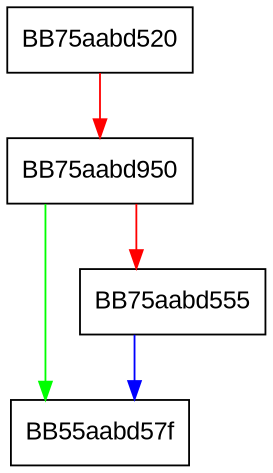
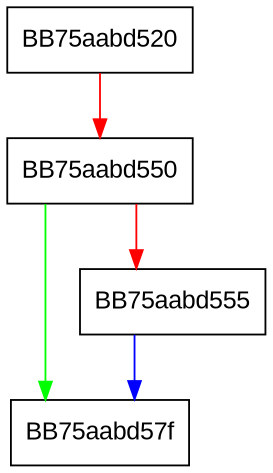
node "BB75aabd950": label "BB75aabd950" -> "BB75aabd550"
node "BB55aabd57f": label "BB55aabd57f" -> "BB75aabd57f"
